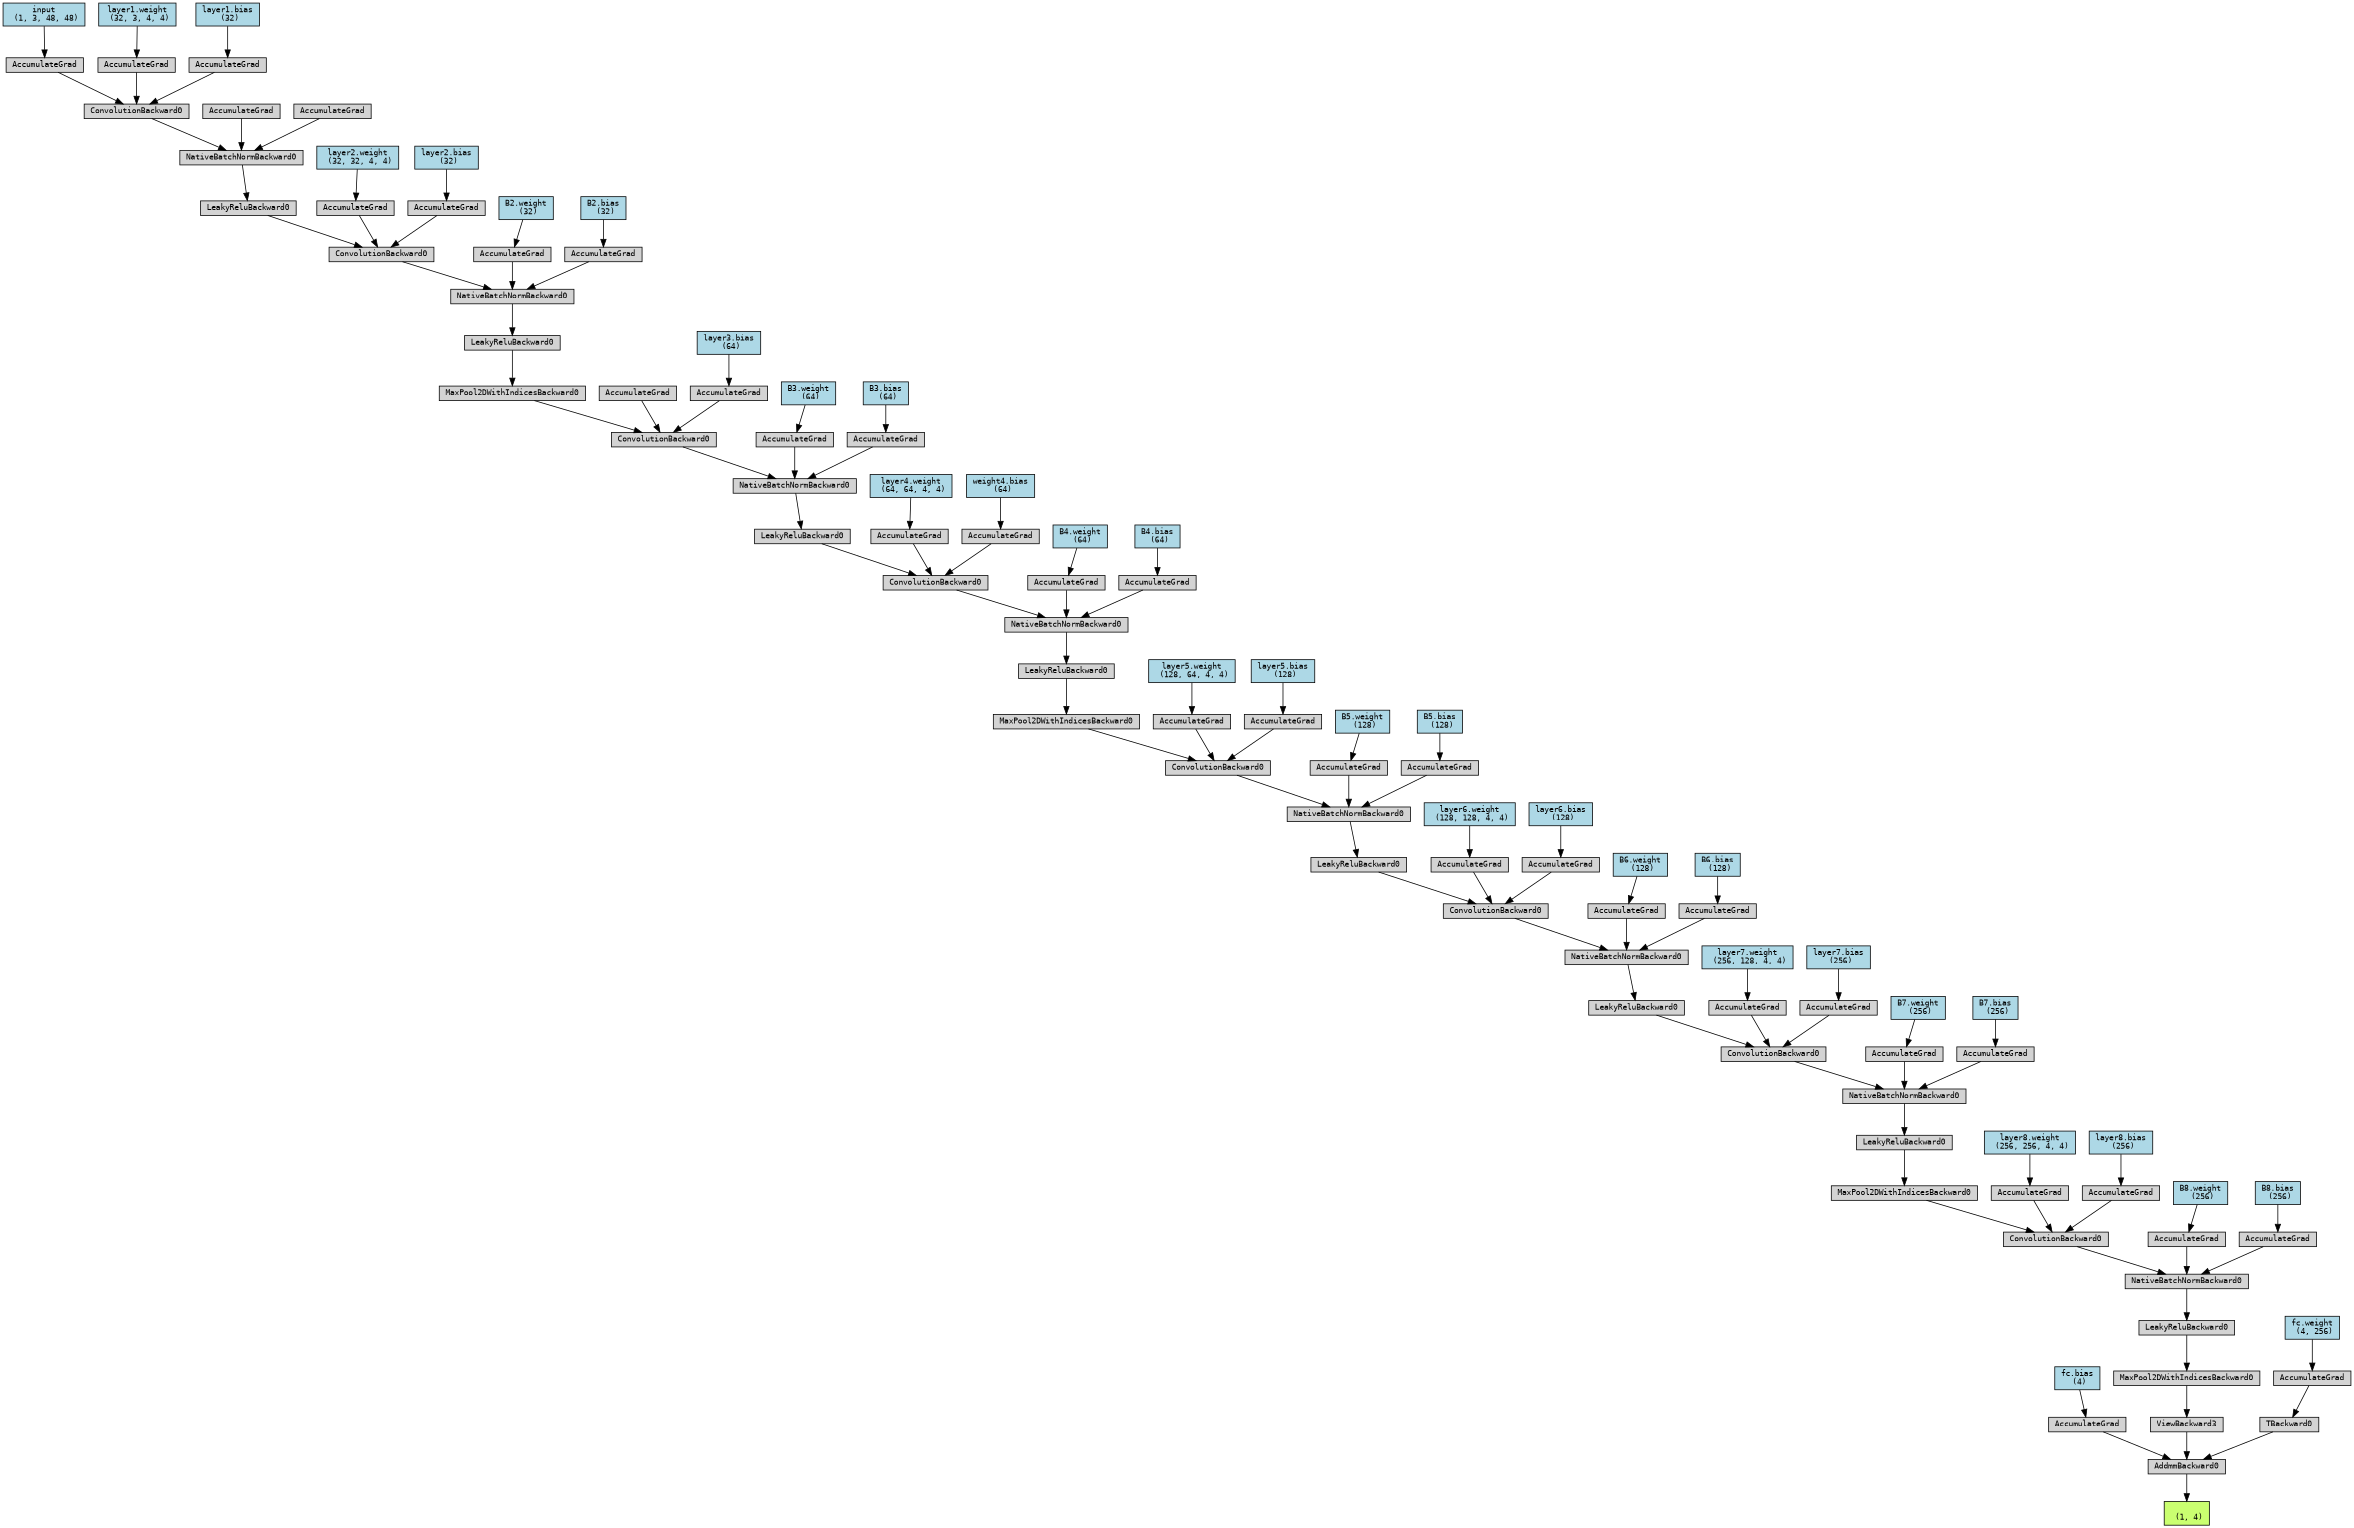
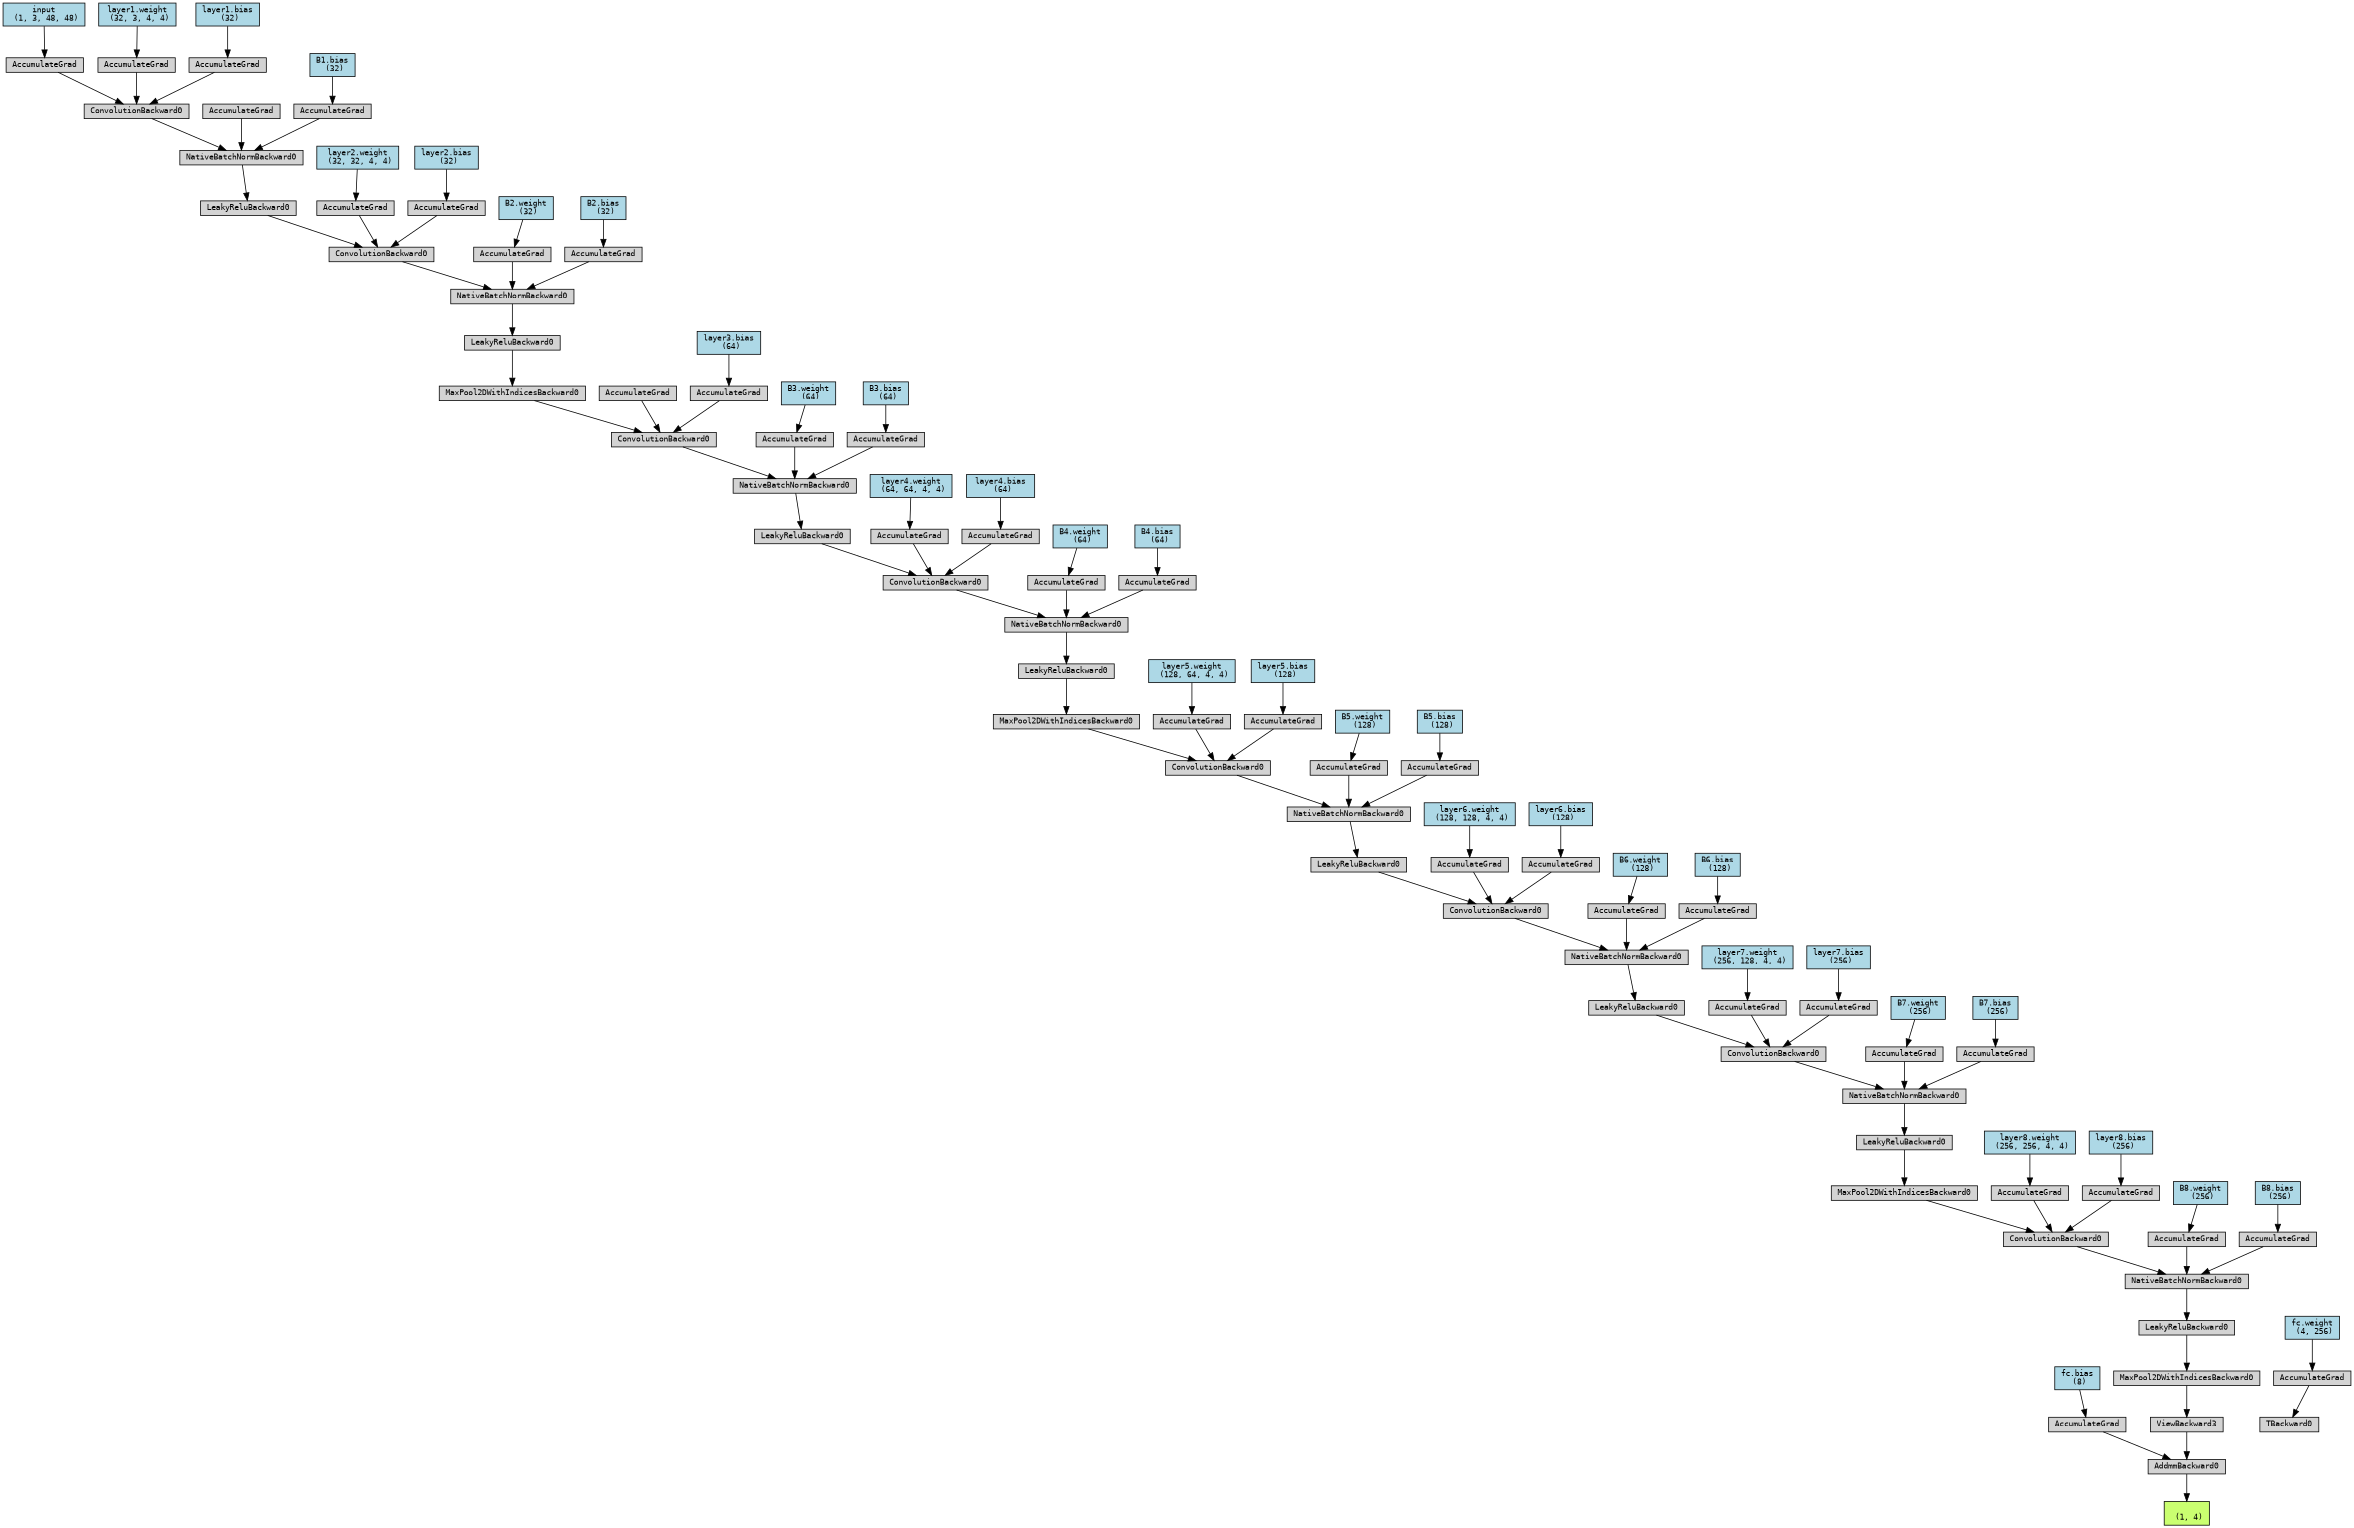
node "B1.bias (32)": added
node "weight4.bias (64)": label "weight4.bias (64)" -> "layer4.bias (64)"
node "fc.bias (4)": label "fc.bias (4)" -> "fc.bias (8)"
edge "TBackward0" -> "AddmmBackward0": removed
